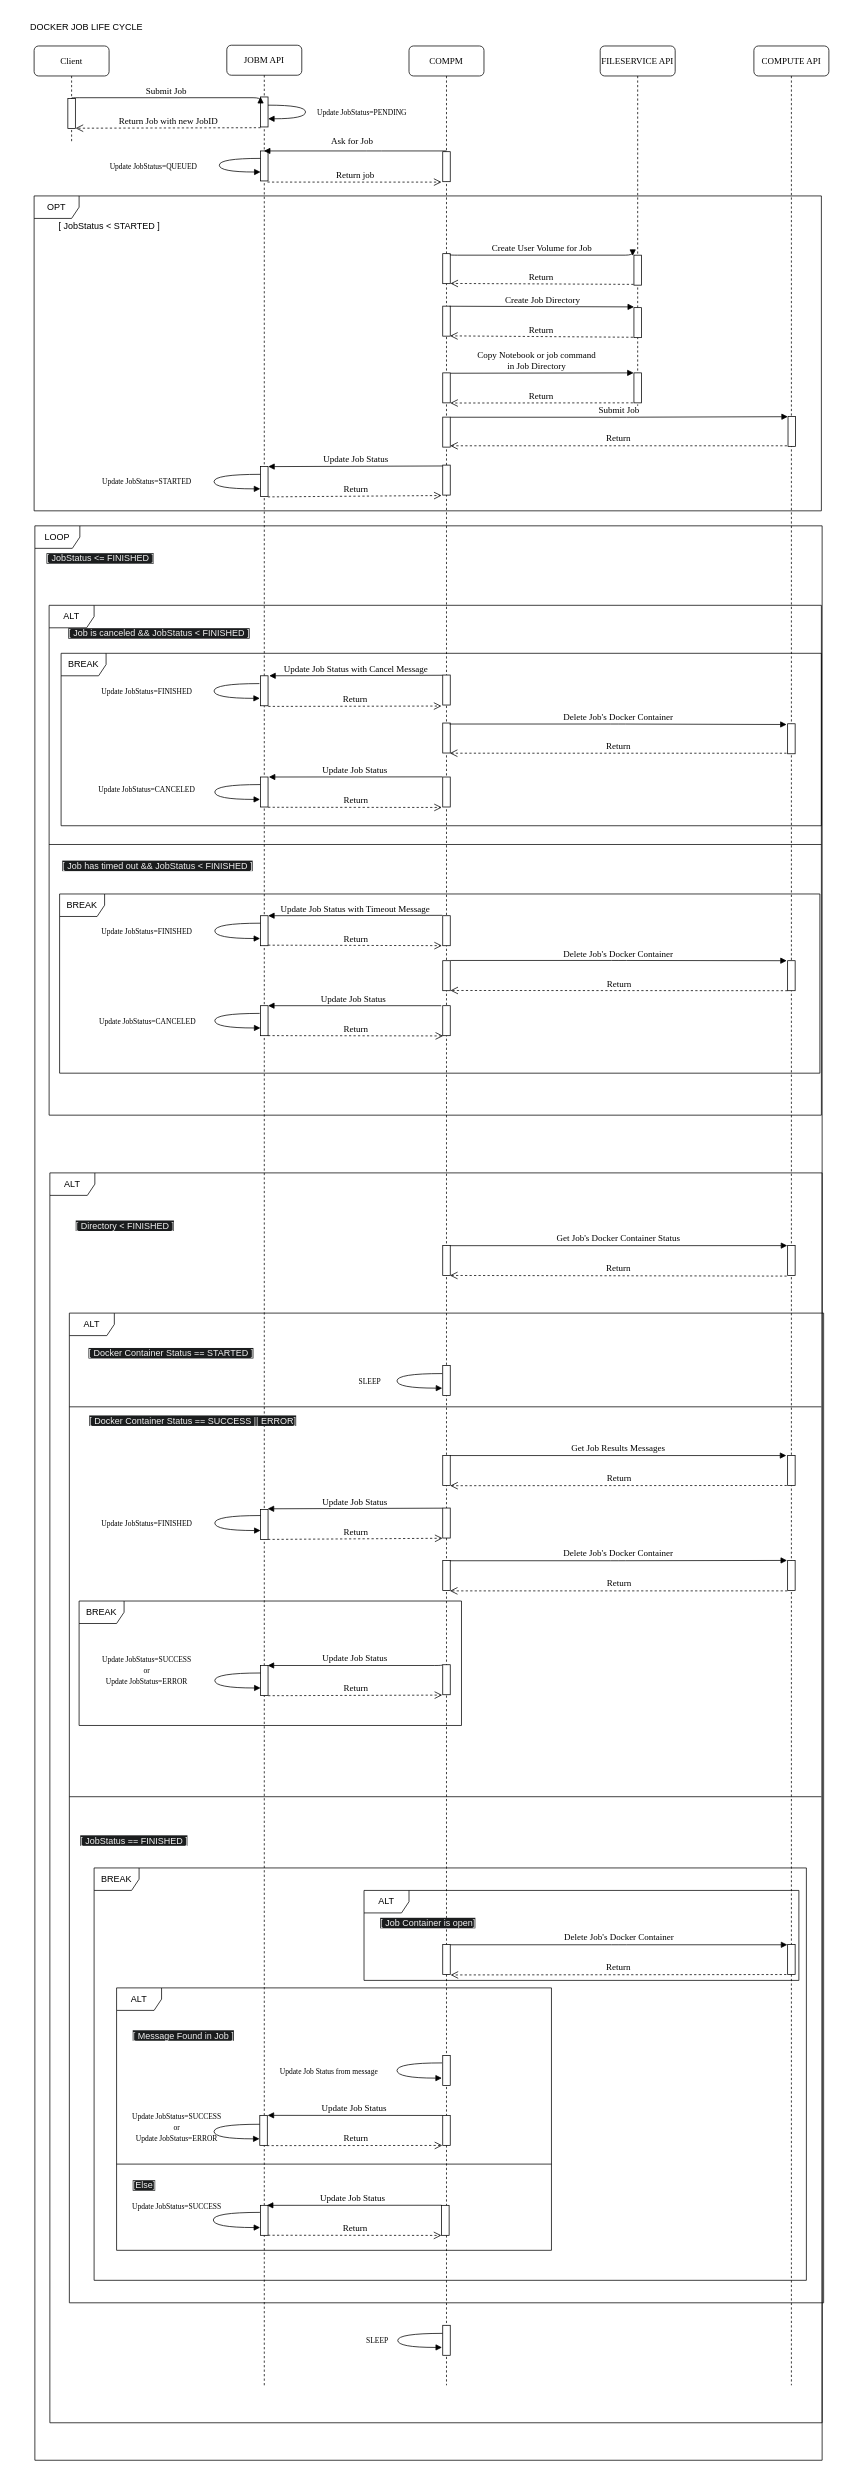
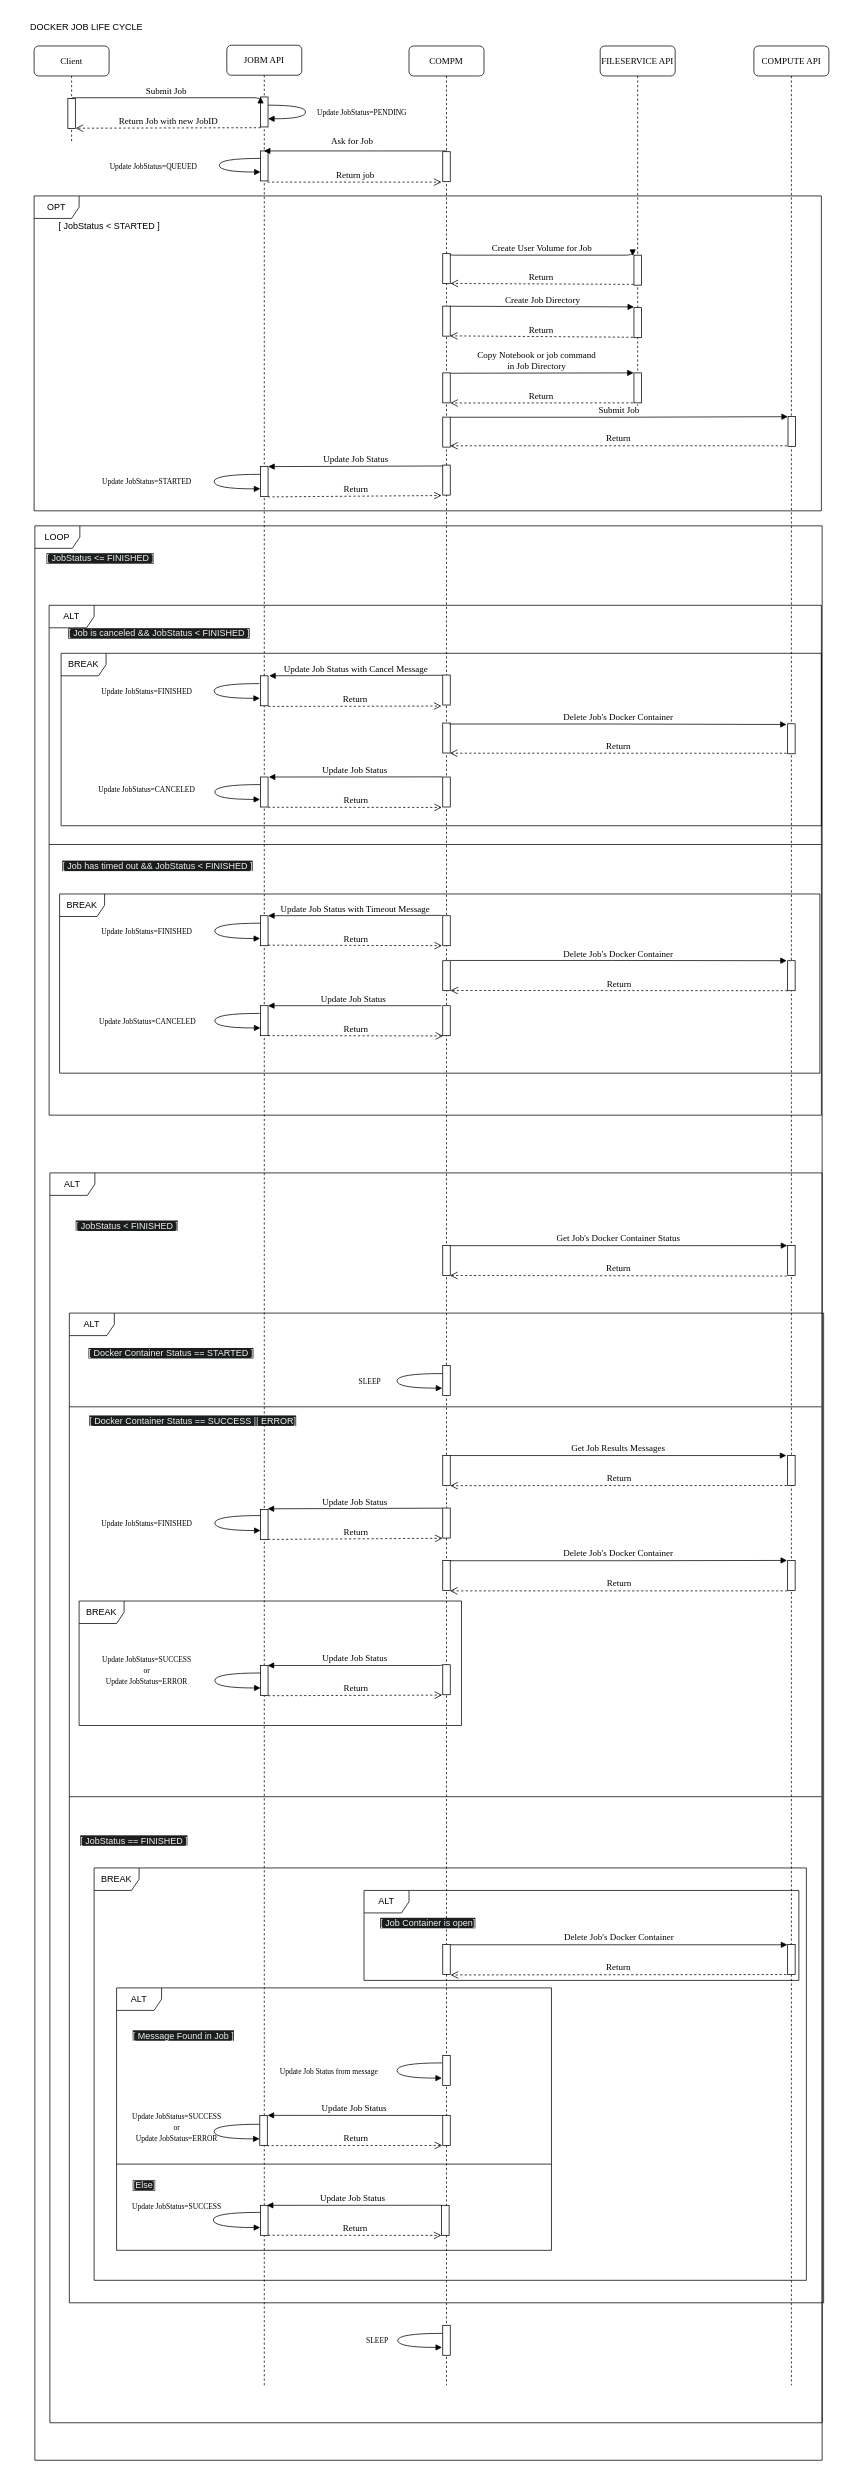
node "[ Directory < FINISHED ]": label "[ Directory < FINISHED ]" -> "[ JobStatus < FINISHED ]"
